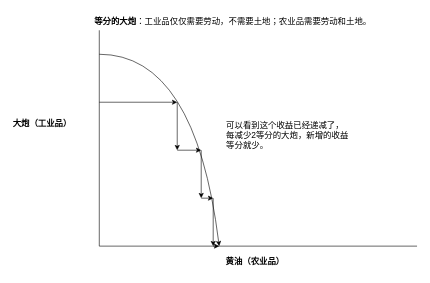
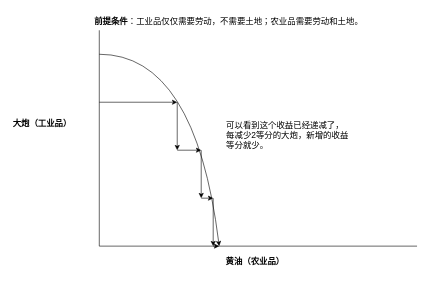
node "等分的大炮：工业品仅仅需要劳动，不需要土地；农业品需要劳动和土地。": label "等分的大炮：工业品仅仅需要劳动，不需要土地；农业品需要劳动和土地。" -> "前提条件：工业品仅仅需要劳动，不需要土地；农业品需要劳动和土地。"
